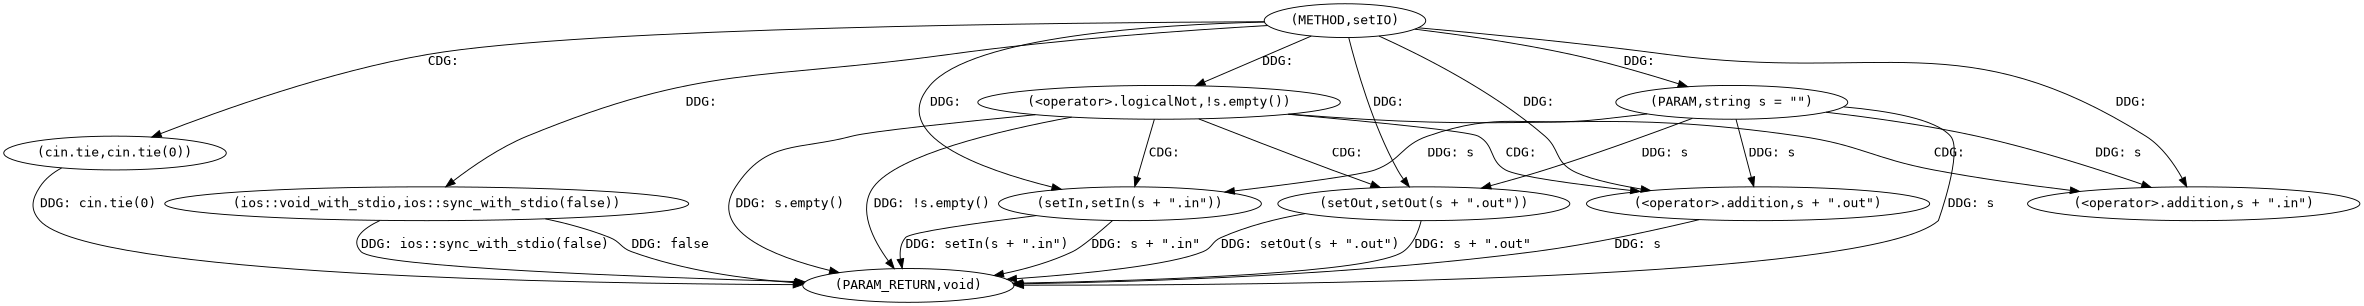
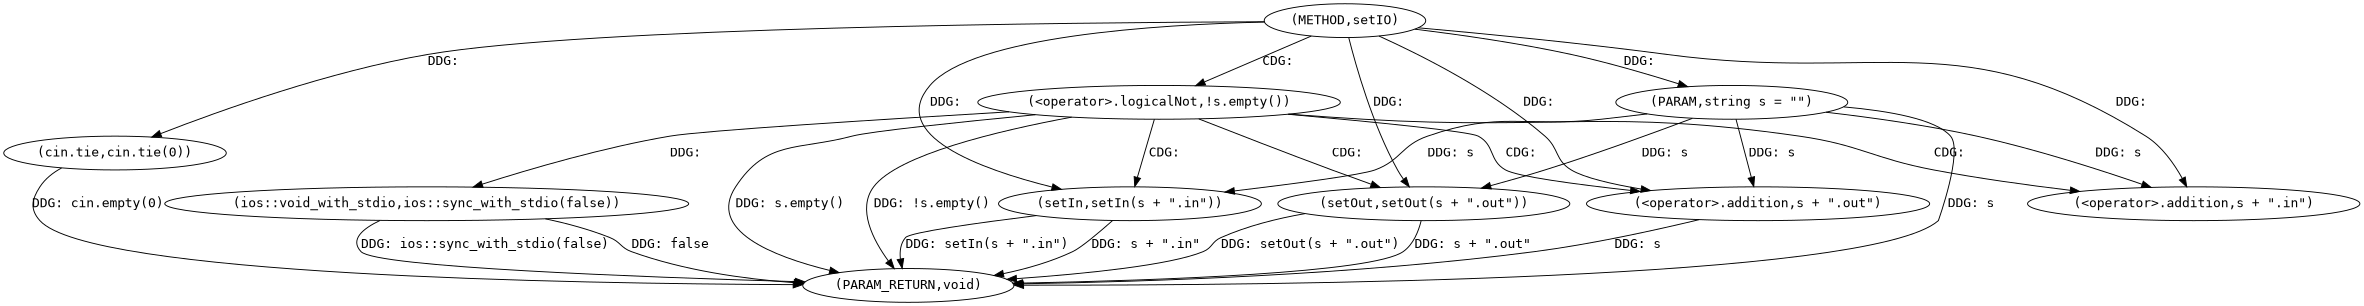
edge "(METHOD,setIO)" -> "(cin.tie,cin.tie(0))": label "CDG: " -> "DDG: "
edge "(METHOD,setIO)" -> "(<operator>.logicalNot,!s.empty())": label "DDG: " -> "CDG: "
edge "(METHOD,setIO)" -> "(ios::void_with_stdio,ios::sync_with_stdio(false))": now "(<operator>.logicalNot,!s.empty())" -> "(ios::void_with_stdio,ios::sync_with_stdio(false))"
edge "(cin.tie,cin.tie(0))" -> "(PARAM_RETURN,void)": label "DDG: cin.tie(0)" -> "DDG: cin.empty(0)"
